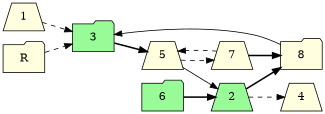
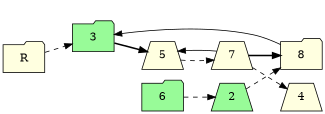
node "1": removed
edge "7" -> "5": style dashed -> solid
edge "5" -> "2": removed
edge "2" -> "8": style bold -> dashed
edge "6" -> "2": style bold -> dashed
edge "2" -> "4": now "7" -> "4"
